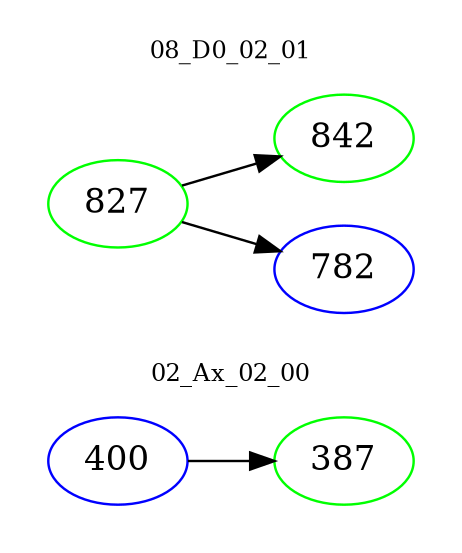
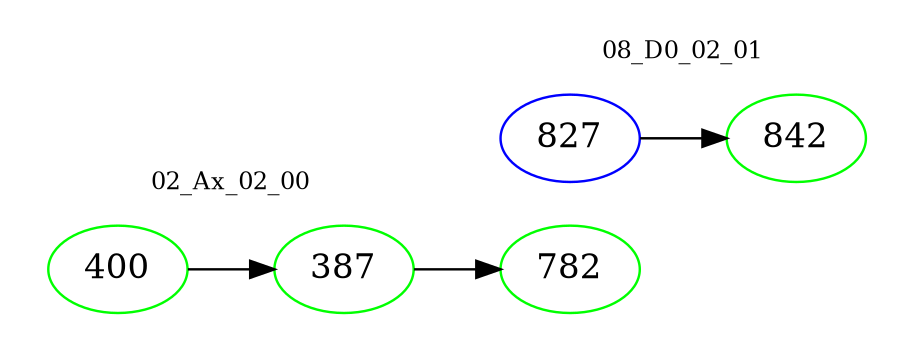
node "827": color green -> blue
edge "827" -> "782": now "387" -> "782"
node "782": color blue -> green
node "400": color blue -> green
